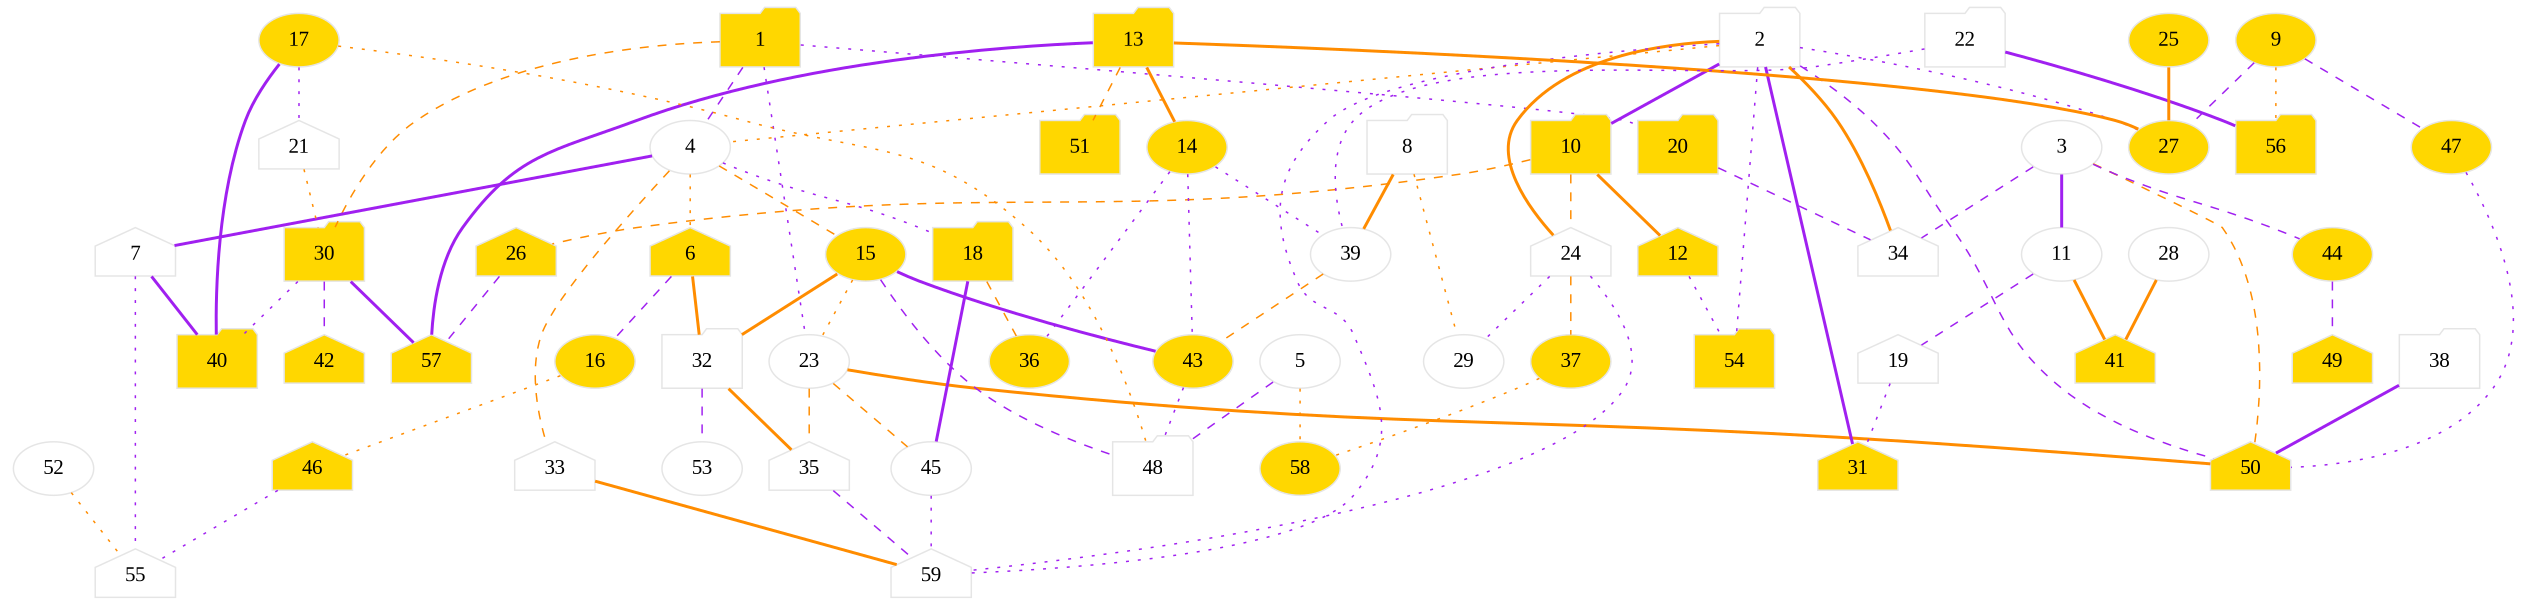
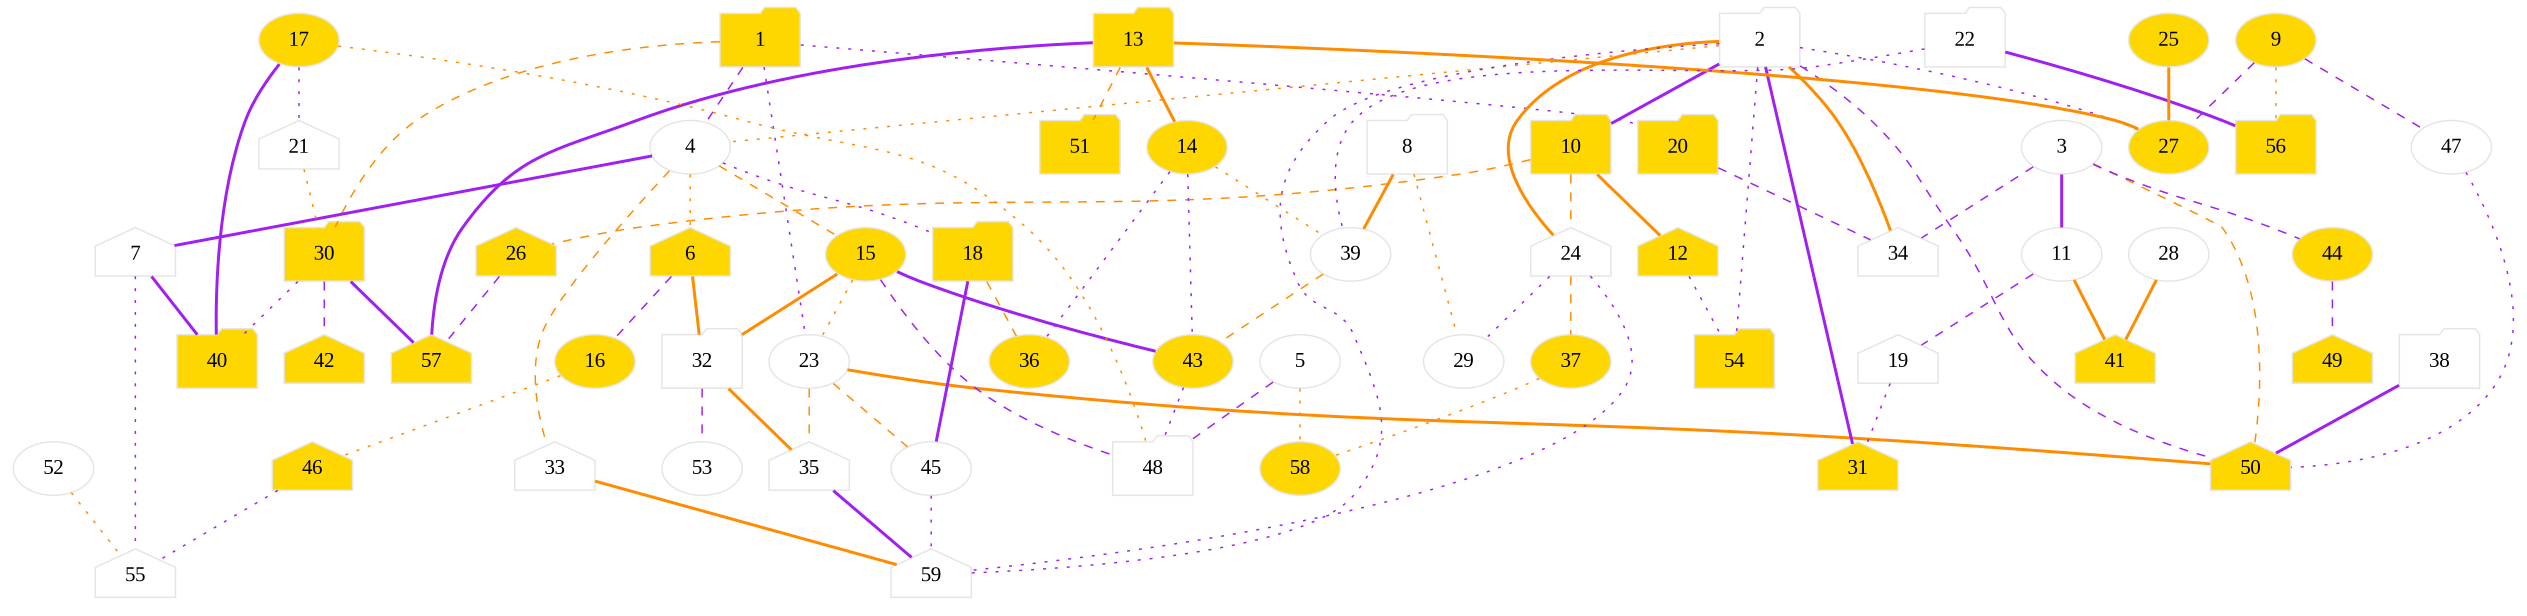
node "47": fillcolor gold -> white
edge "14" -- "39": color purple -> darkorange
edge "35" -- "59": style dashed -> bold
